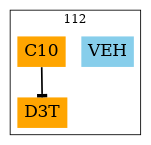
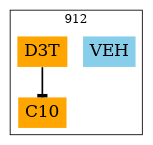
cluster "112": label "112" -> "912"
edge "C10" -> "D3T": reversed
